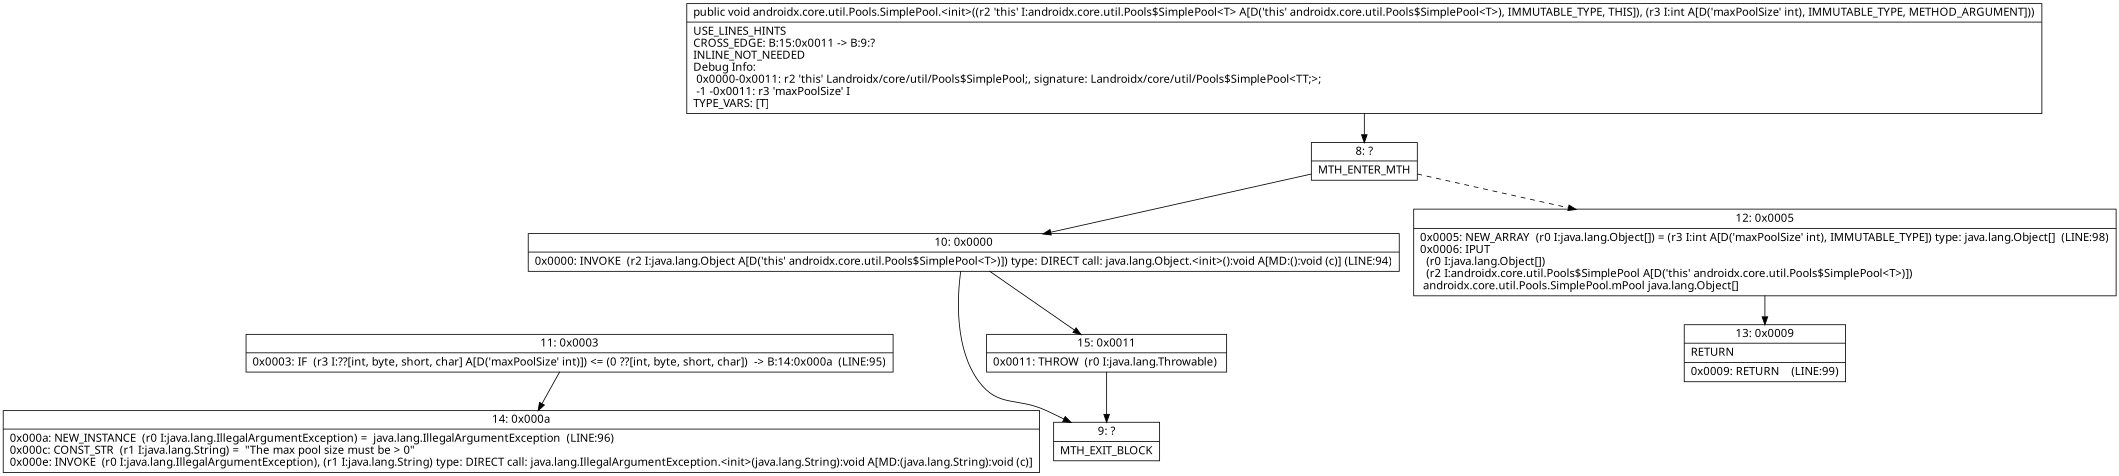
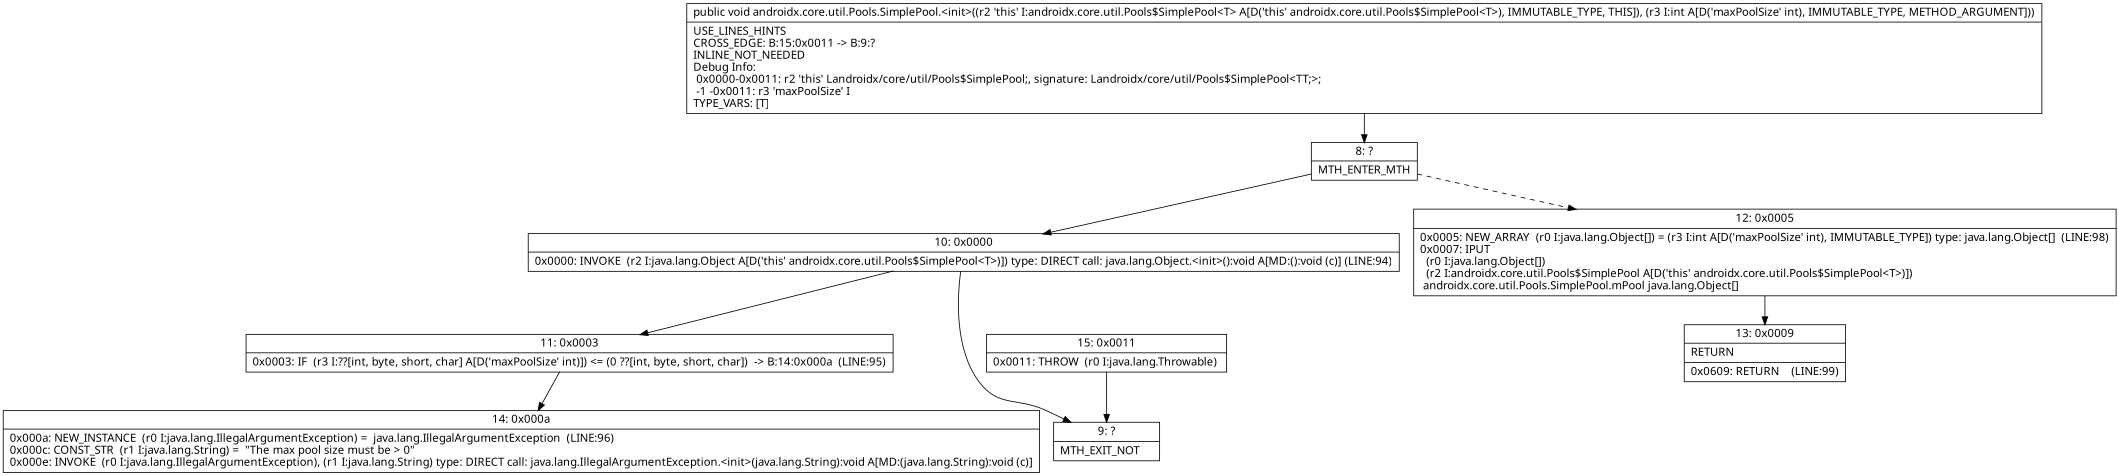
node "12: 0x0005": text "0x0006: IPUT" -> "0x0007: IPUT"
edge "10: 0x0000" -> "15: 0x0011": now "10: 0x0000" -> "11: 0x0003"
node "13: 0x0009": text "0x0009: RETURN    (LINE:99)" -> "0x0609: RETURN    (LINE:99)"
node "9: ?": text "MTH_EXIT_BLOCK" -> "MTH_EXIT_NOT"
